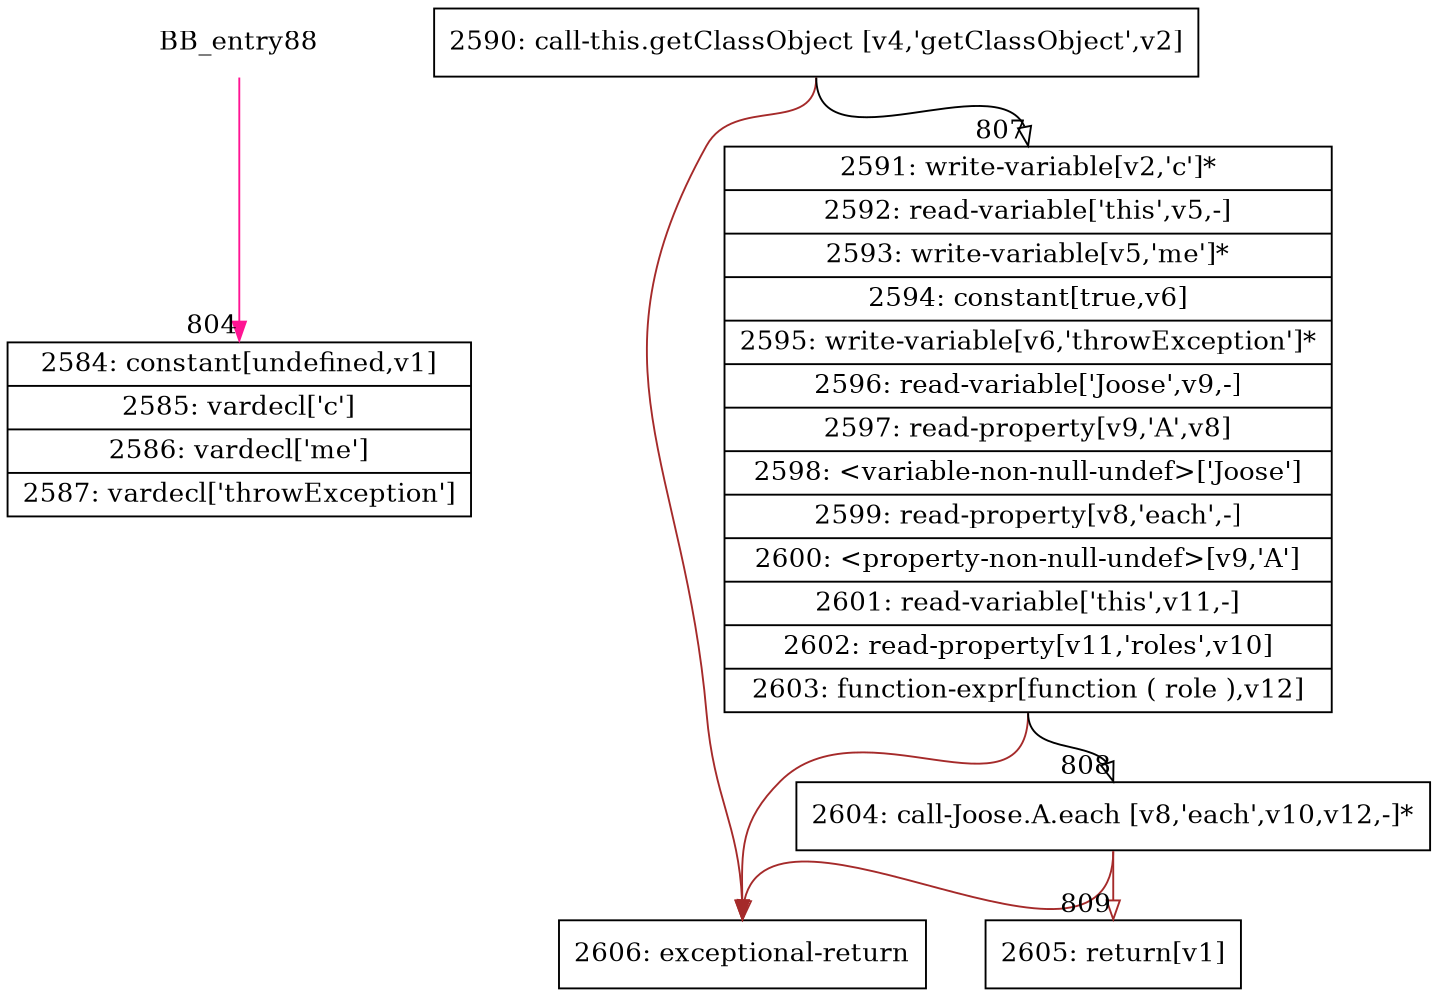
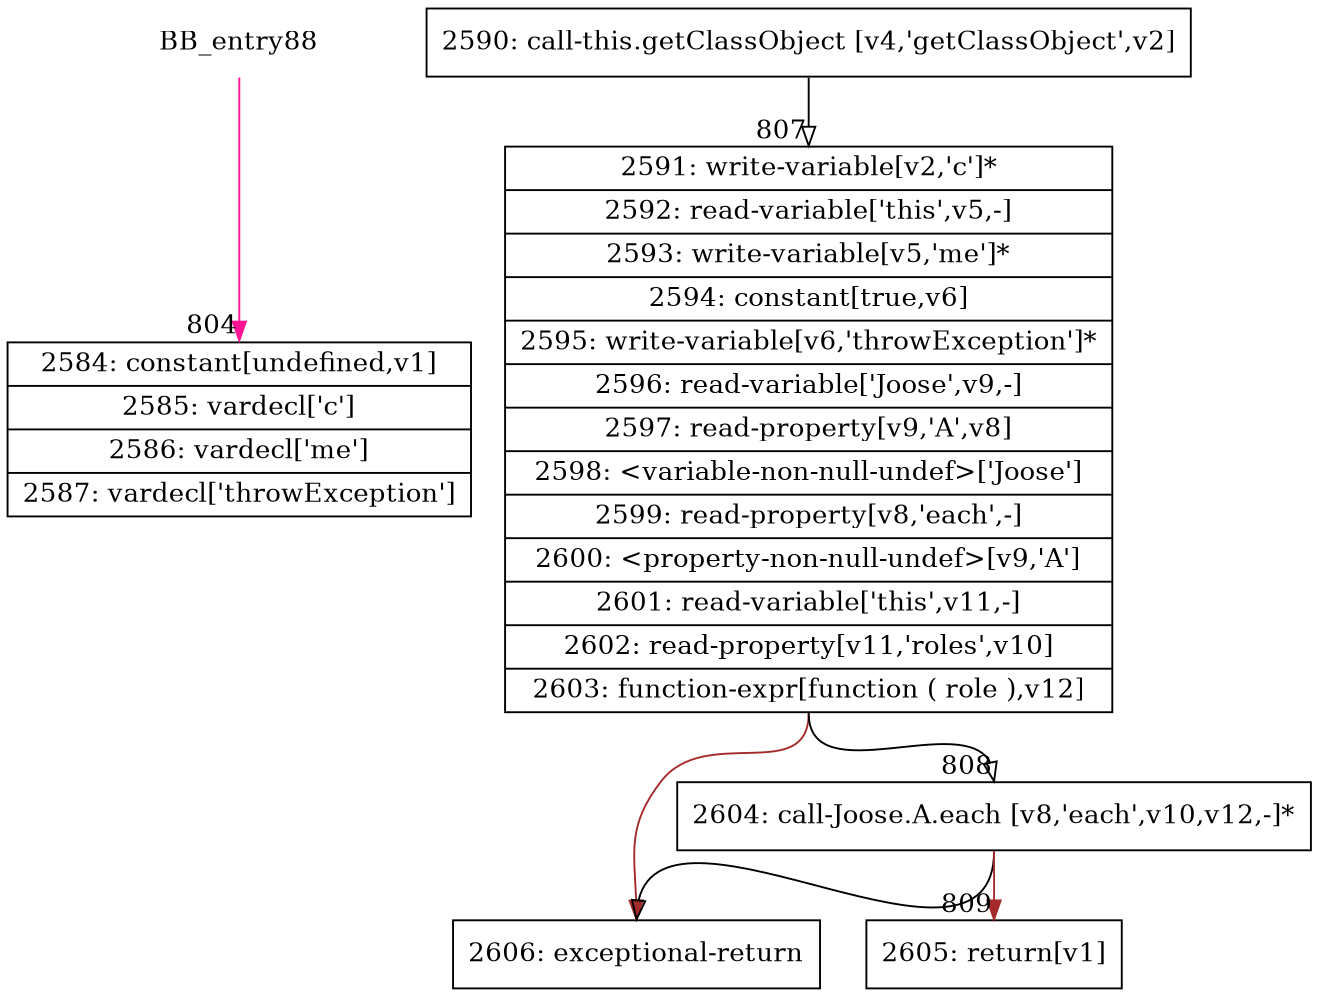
edge "2590: call-this.getClassObject [v4,'getClassObject',v2]" -> "2606: exceptional-return": removed
edge "2604: call-Joose.A.each [v8,'each',v10,v12,-]*" -> "2605: return[v1]": arrowhead onormal -> normal
edge "2604: call-Joose.A.each [v8,'each',v10,v12,-]*" -> "2606: exceptional-return": color brown -> black
